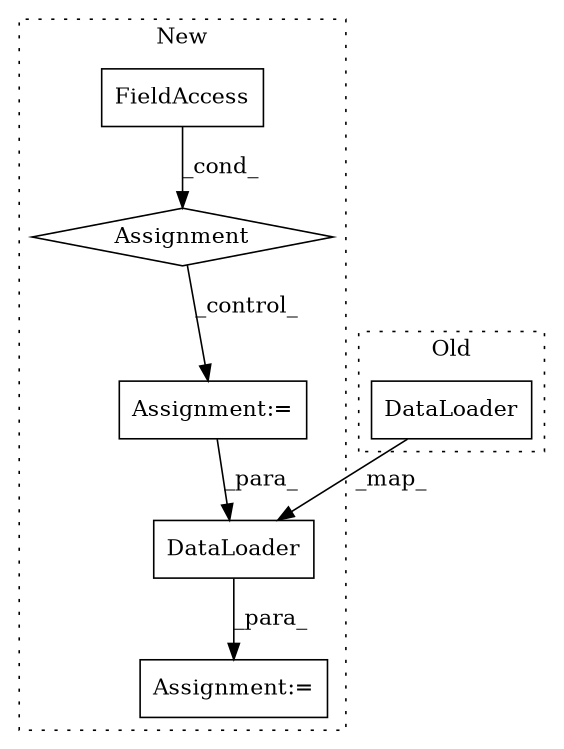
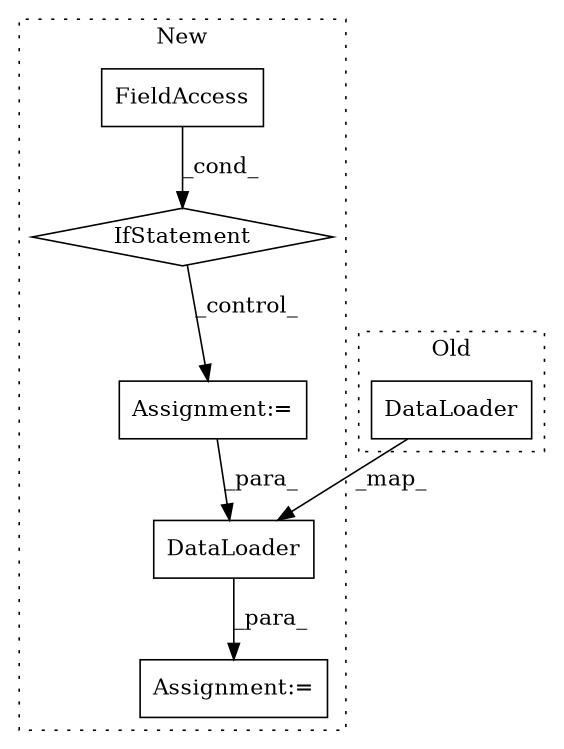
node "Assignment": label "Assignment" -> "IfStatement"
